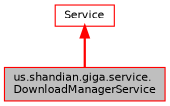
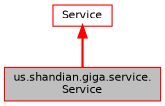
node "us.shandian.giga.service. DownloadManagerService": label "us.shandian.giga.service. DownloadManagerService" -> "us.shandian.giga.service. Service"
